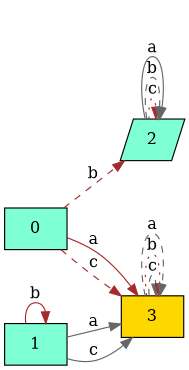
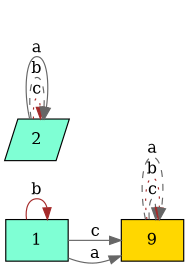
node "0": removed
node "3": label "3" -> "9"
